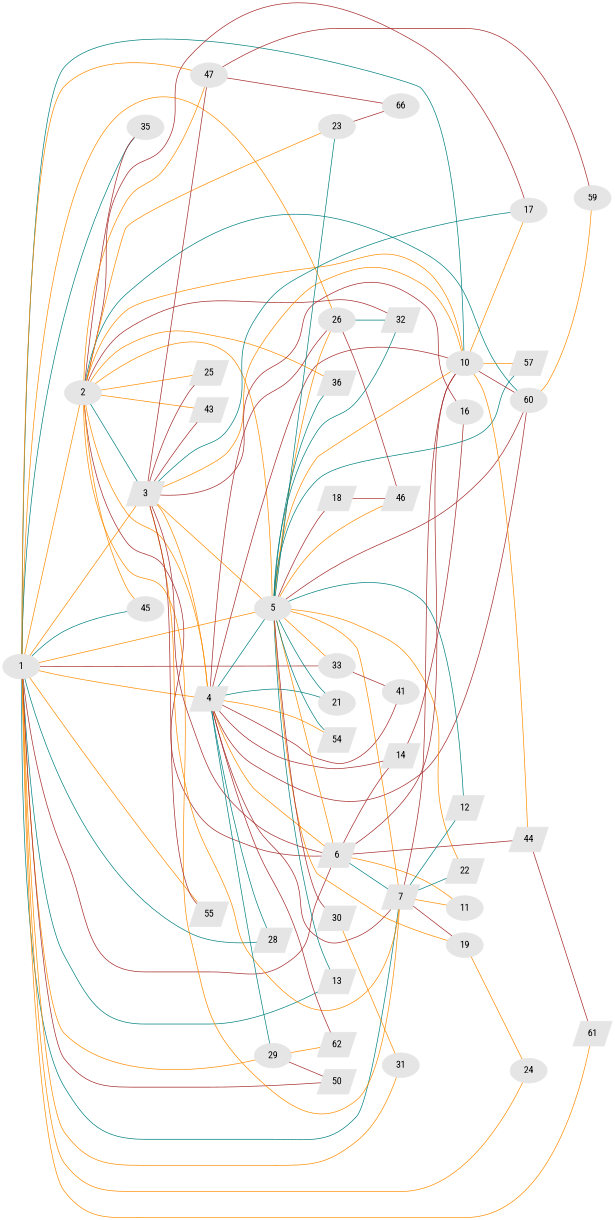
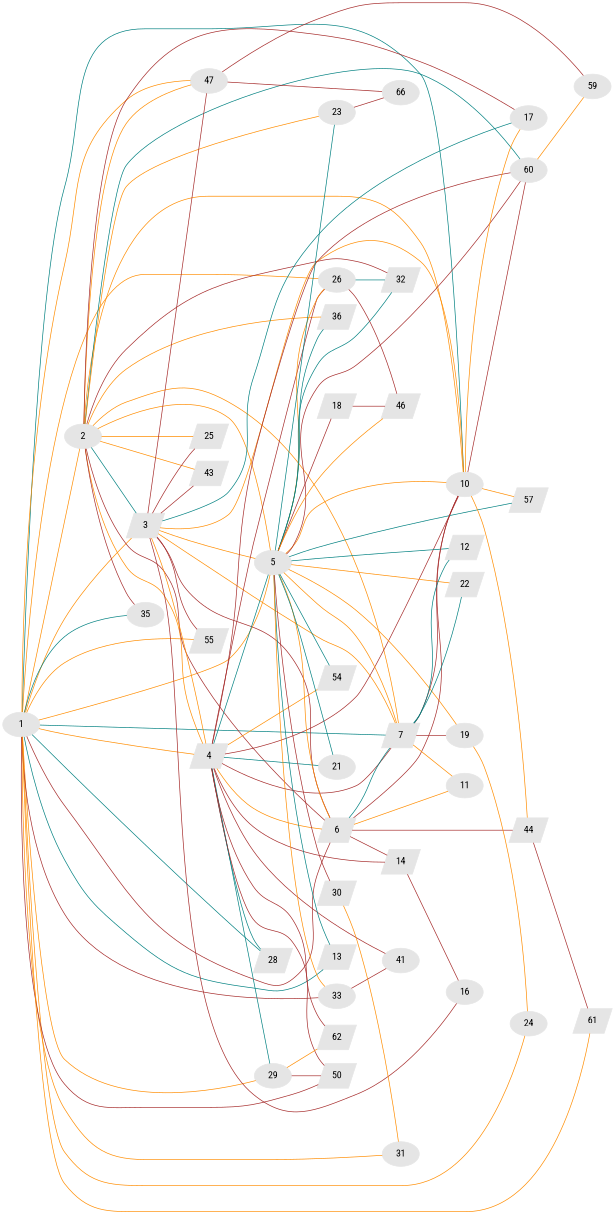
node "45": removed
edge "4" -- "50": added
